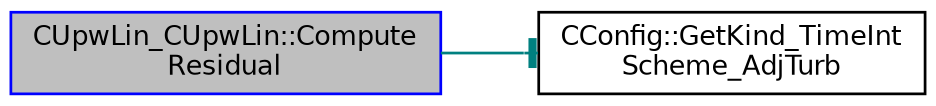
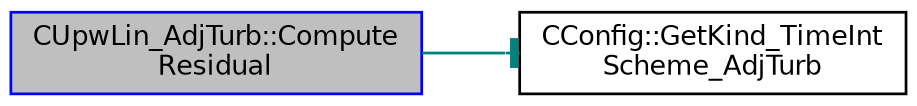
node "CUpwLin_CUpwLin::Compute Residual": label "CUpwLin_CUpwLin::Compute Residual" -> "CUpwLin_AdjTurb::Compute Residual"
